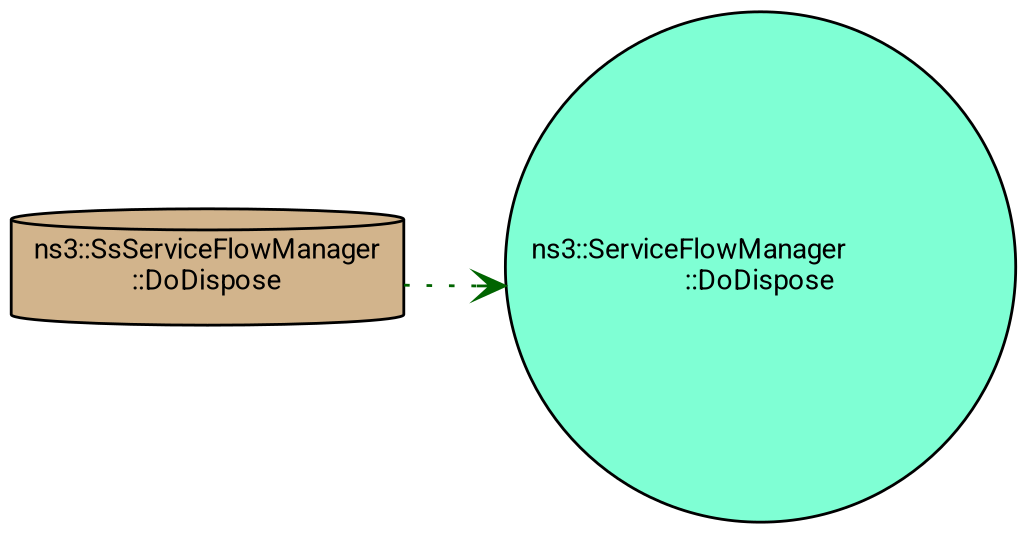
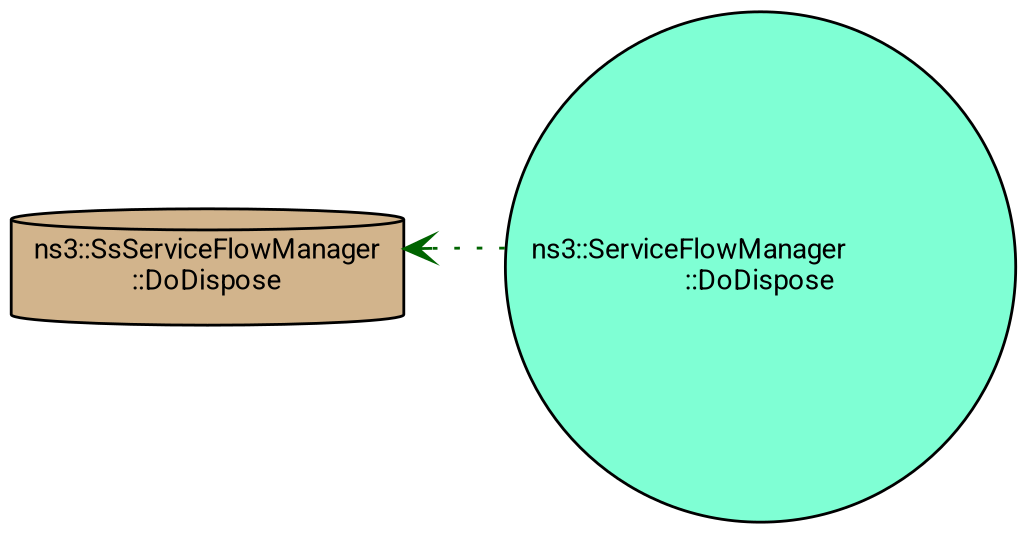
edge "ns3::SsServiceFlowManager ::DoDispose" -> "ns3::ServiceFlowManager ::DoDispose": reversed
